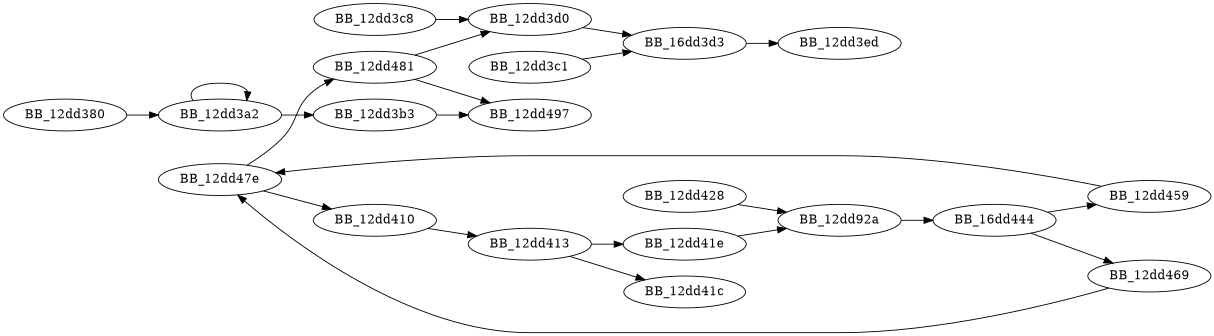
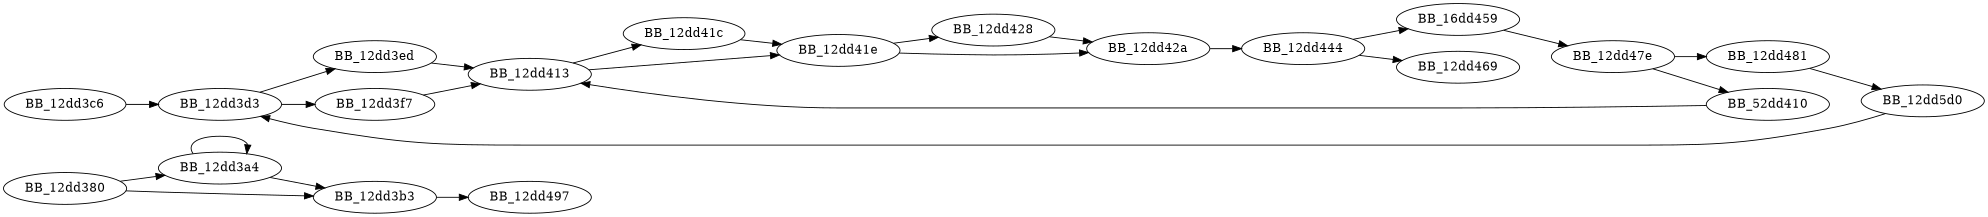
node "BB_12dd3c8": removed
node "BB_12dd3d0": label "BB_12dd3d0" -> "BB_12dd5d0"
edge "BB_12dd41e" -> "BB_12dd428": added
edge "BB_12dd41c" -> "BB_12dd41e": added
node "BB_16dd3d3": label "BB_16dd3d3" -> "BB_12dd3d3"
edge "BB_12dd3ed" -> "BB_12dd413": added
node "BB_12dd3c1": label "BB_12dd3c1" -> "BB_12dd3c6"
edge "BB_12dd481" -> "BB_12dd497": removed
node "BB_12dd3f7": added
node "BB_12dd3a2": label "BB_12dd3a2" -> "BB_12dd3a4"
edge "BB_12dd380" -> "BB_12dd3b3": added
node "BB_12dd459": label "BB_12dd459" -> "BB_16dd459"
node "BB_12dd410": label "BB_12dd410" -> "BB_52dd410"
node "BB_12dd92a": label "BB_12dd92a" -> "BB_12dd42a"
node "BB_16dd444": label "BB_16dd444" -> "BB_12dd444"
edge "BB_12dd469" -> "BB_12dd47e": removed
